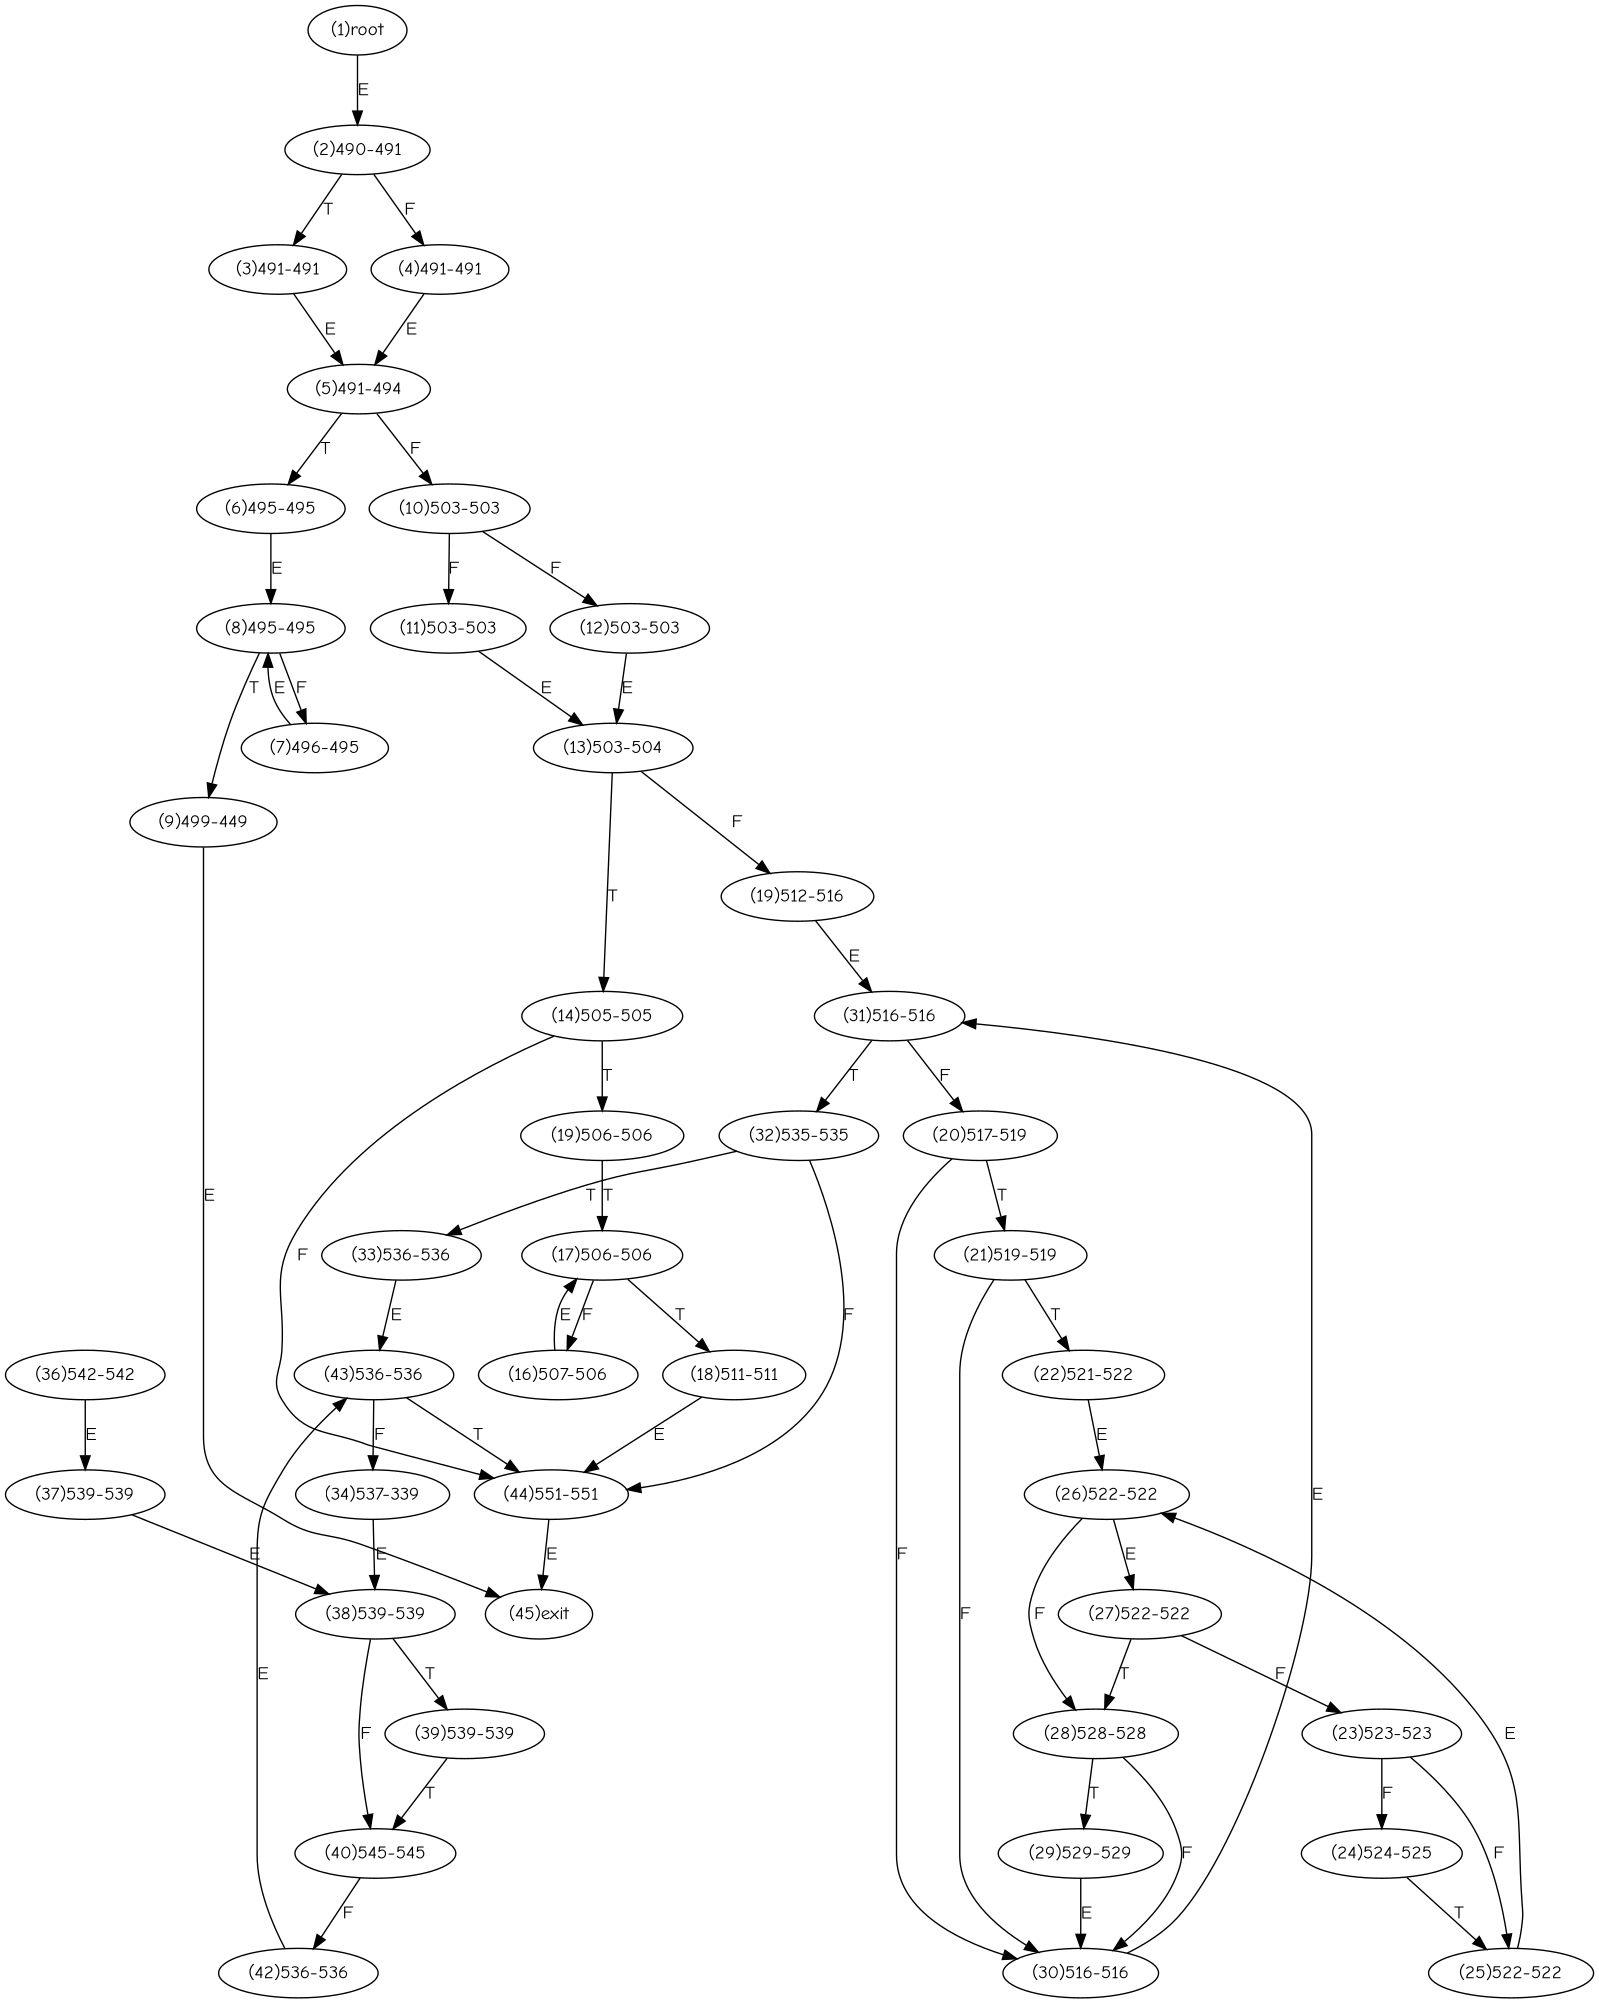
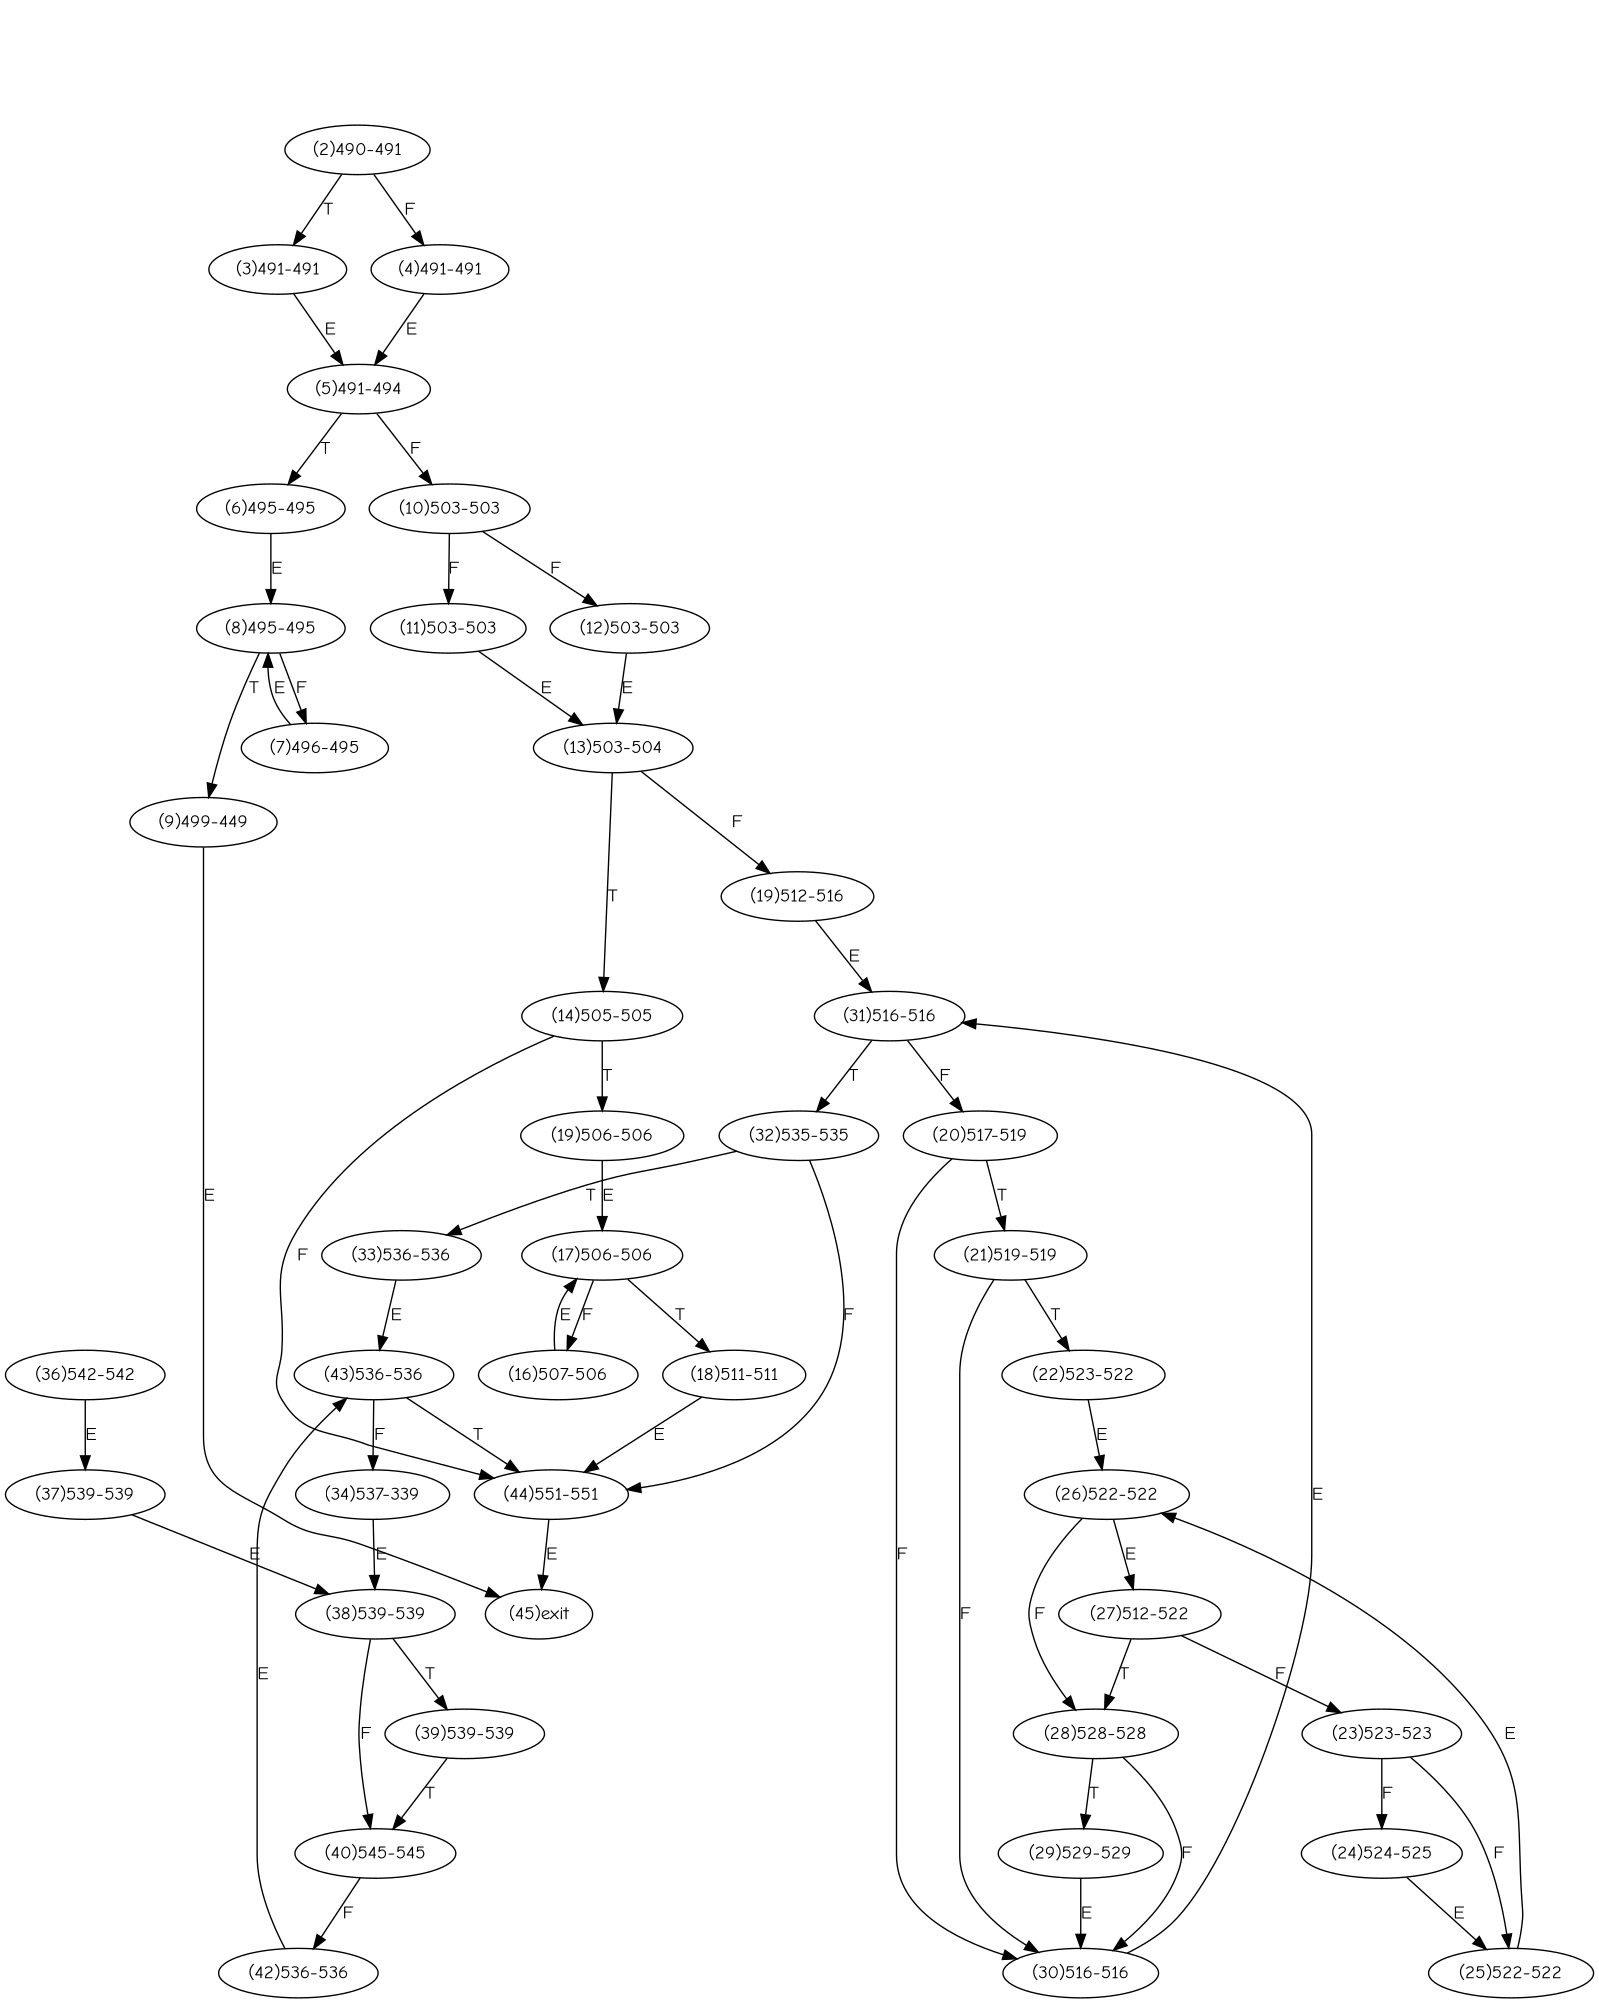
node "(1)root": removed
edge "(19)506-506" -> "(17)506-506": label "T" -> "E"
node "(22)521-522": label "(22)521-522" -> "(22)523-522"
node "(27)522-522": label "(27)522-522" -> "(27)512-522"
edge "(24)524-525" -> "(25)522-522": label "T" -> "E"
